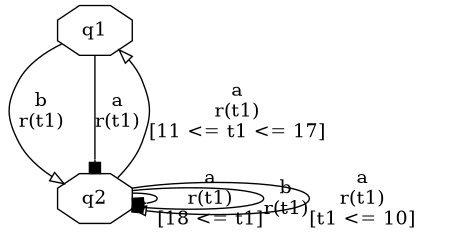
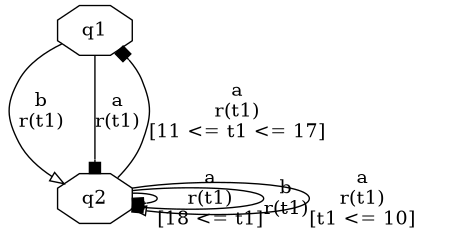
edge "q2" -> "q1": arrowhead onormal -> box
